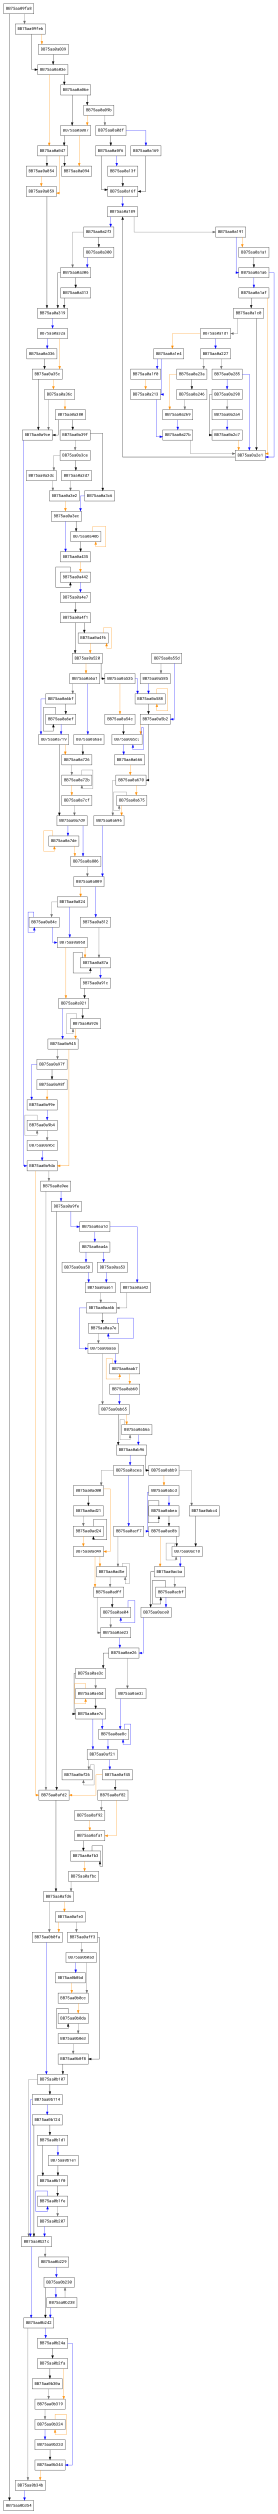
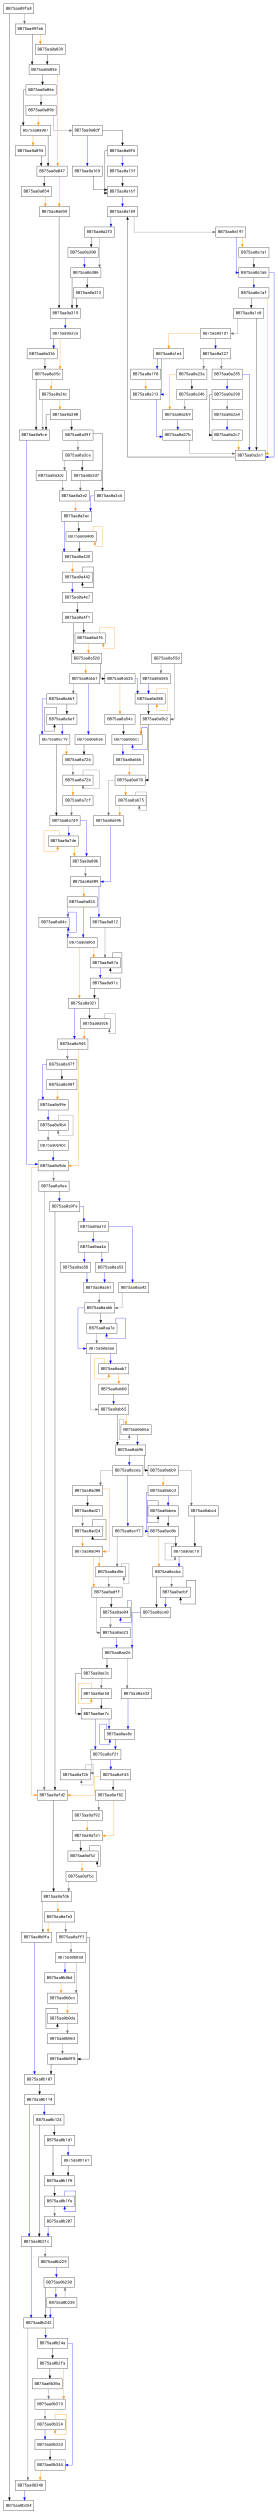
edge "BB75aa0a047" -> "BB75aa0a094": reversed
edge "BB75aa0a55d" -> "BB75aa0a5b2": color blue -> gray40
edge "BB75aa0b107" -> "BB75aa0b21c": removed
